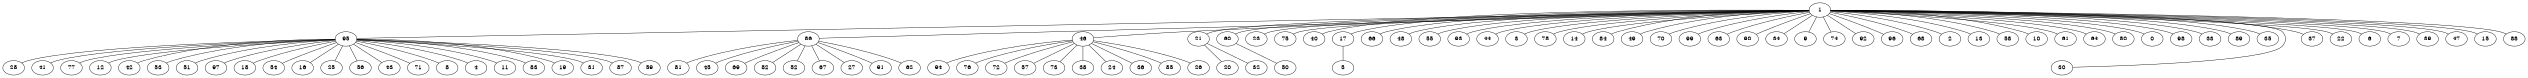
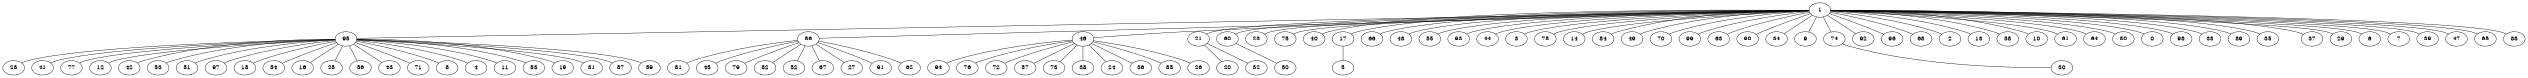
edge "1" -- "30": now "74" -- "30"
node "22": label "22" -> "29"
node "15": label "15" -> "65"
node "69": label "69" -> "79"
